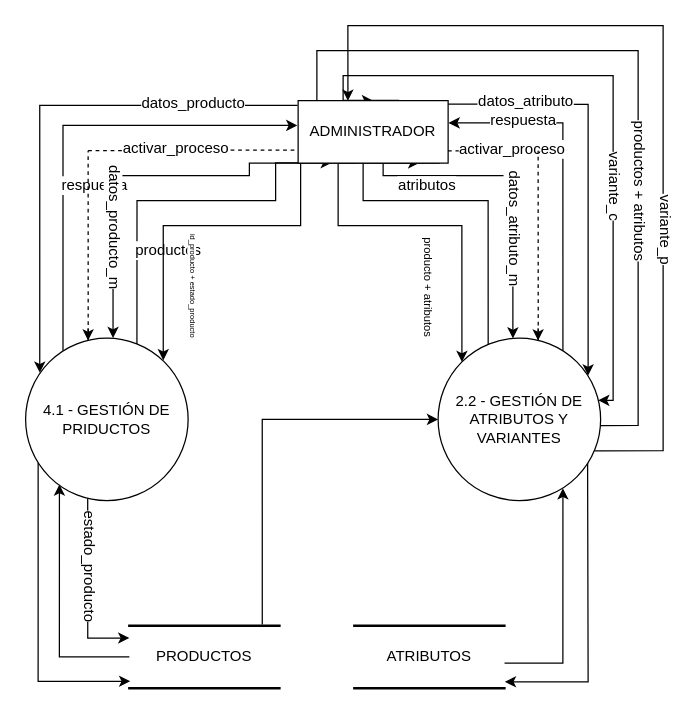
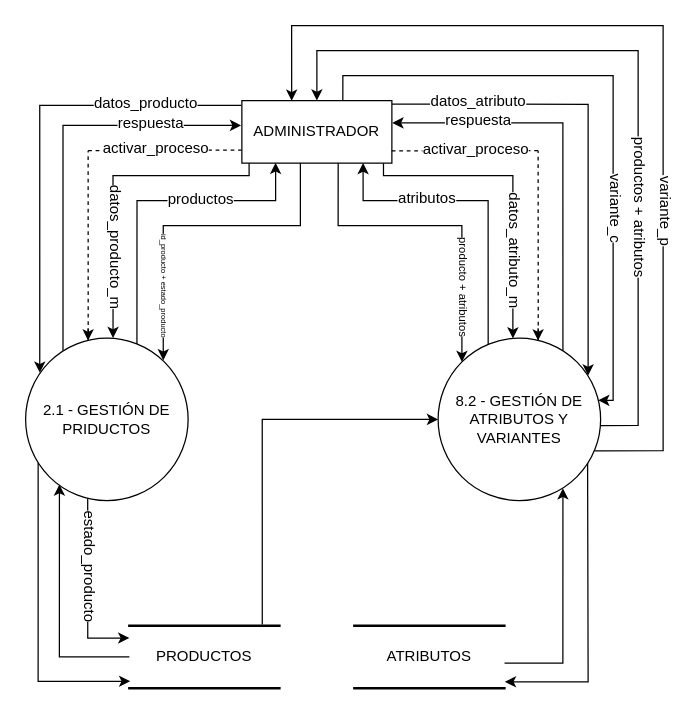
node "ADMINISTRADOR": moved (373, 132) -> (317, 132)
node "4.1 - GESTIÓN DE PRIDUCTOS": label "4.1 - GESTIÓN DE PRIDUCTOS" -> "2.1 - GESTIÓN DE PRIDUCTOS"
node "2.2 - GESTIÓN DE ATRIBUTOS Y VARIANTES": label "2.2 - GESTIÓN DE ATRIBUTOS Y VARIANTES" -> "8.2 - GESTIÓN DE ATRIBUTOS Y VARIANTES"
